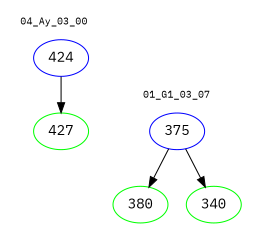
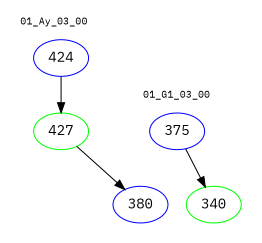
cluster "04_Ay_03_00": label "04_Ay_03_00" -> "01_Ay_03_00"
cluster "01_G1_03_07": label "01_G1_03_07" -> "01_G1_03_00"
edge "375" -> "380": now "427" -> "380"
node "380": color green -> blue
